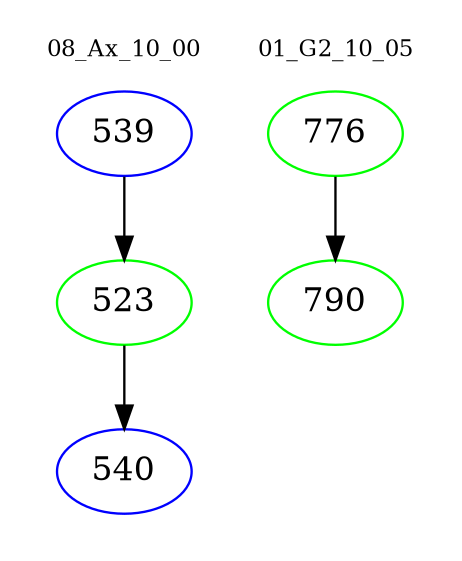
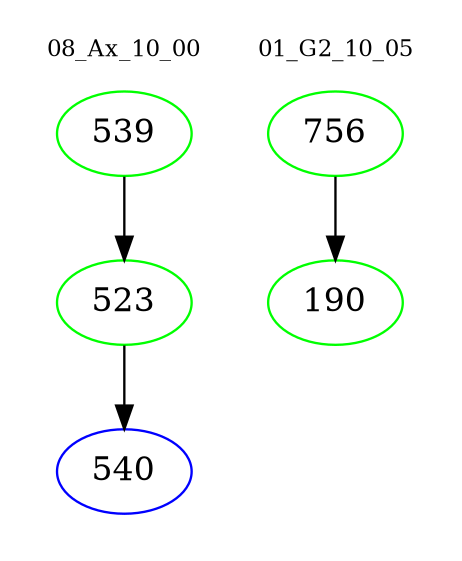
node "539": color blue -> green
node "776": label "776" -> "756"
node "790": label "790" -> "190"
